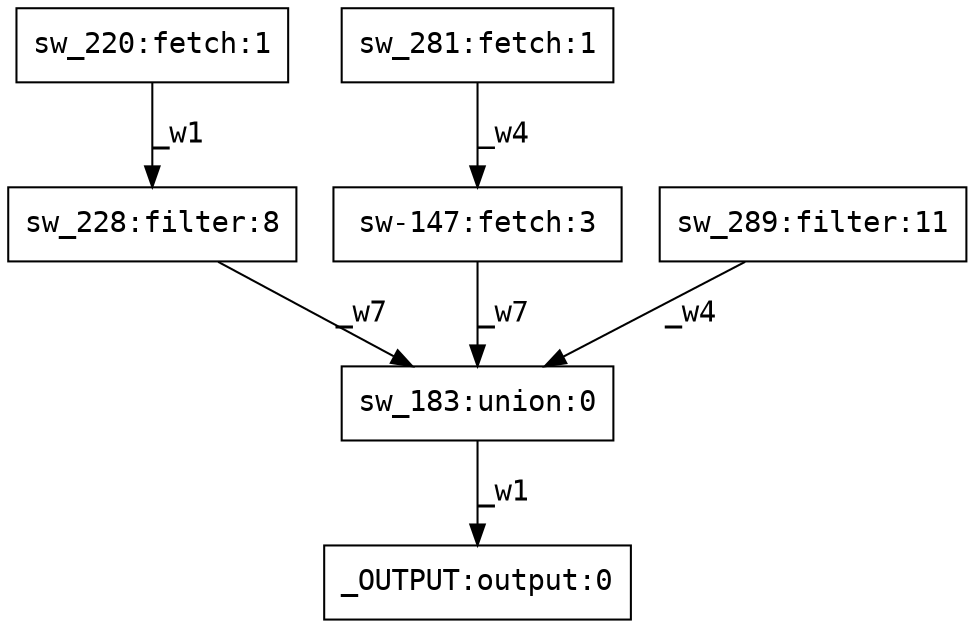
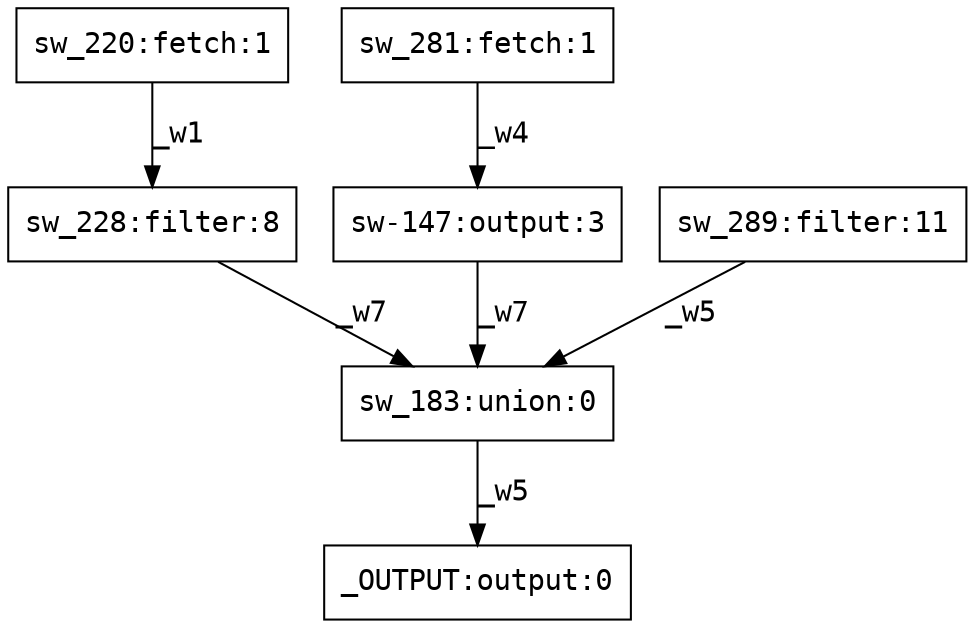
node "sw-147:fetch:3": label "sw-147:fetch:3" -> "sw-147:output:3"
edge "sw_289:filter:11" -> "sw_183:union:0": label "_w4" -> "_w5"
edge "sw_183:union:0" -> "_OUTPUT:output:0": label "_w1" -> "_w5"
